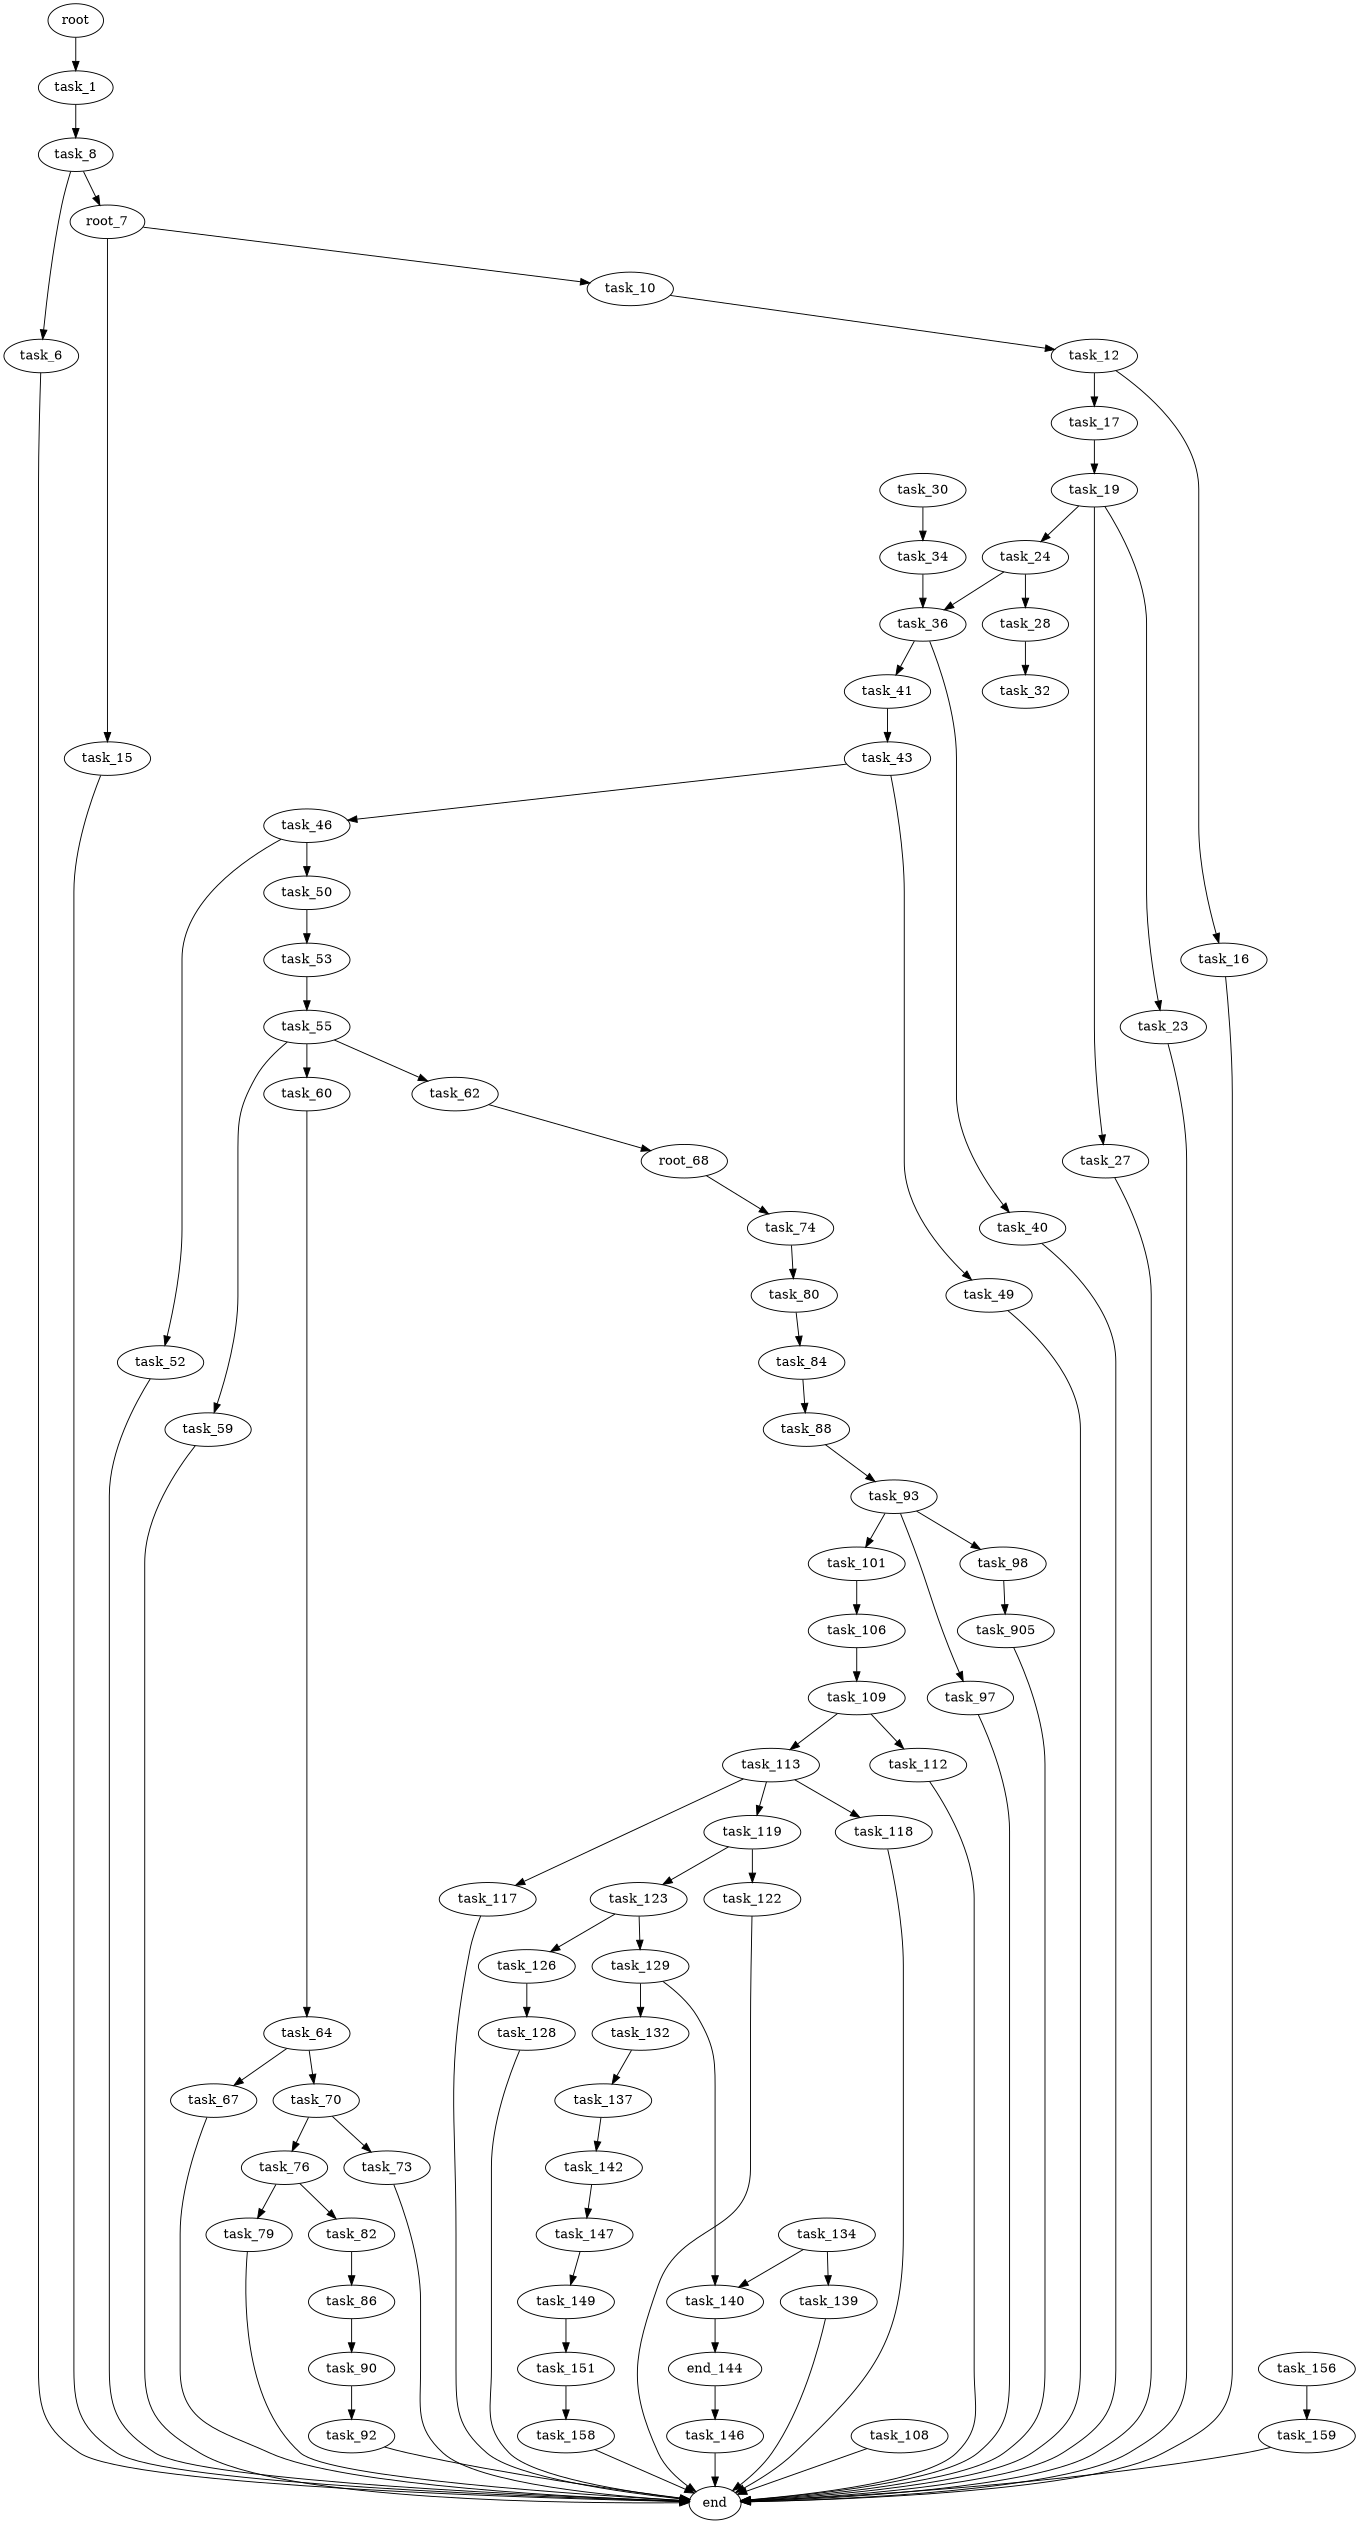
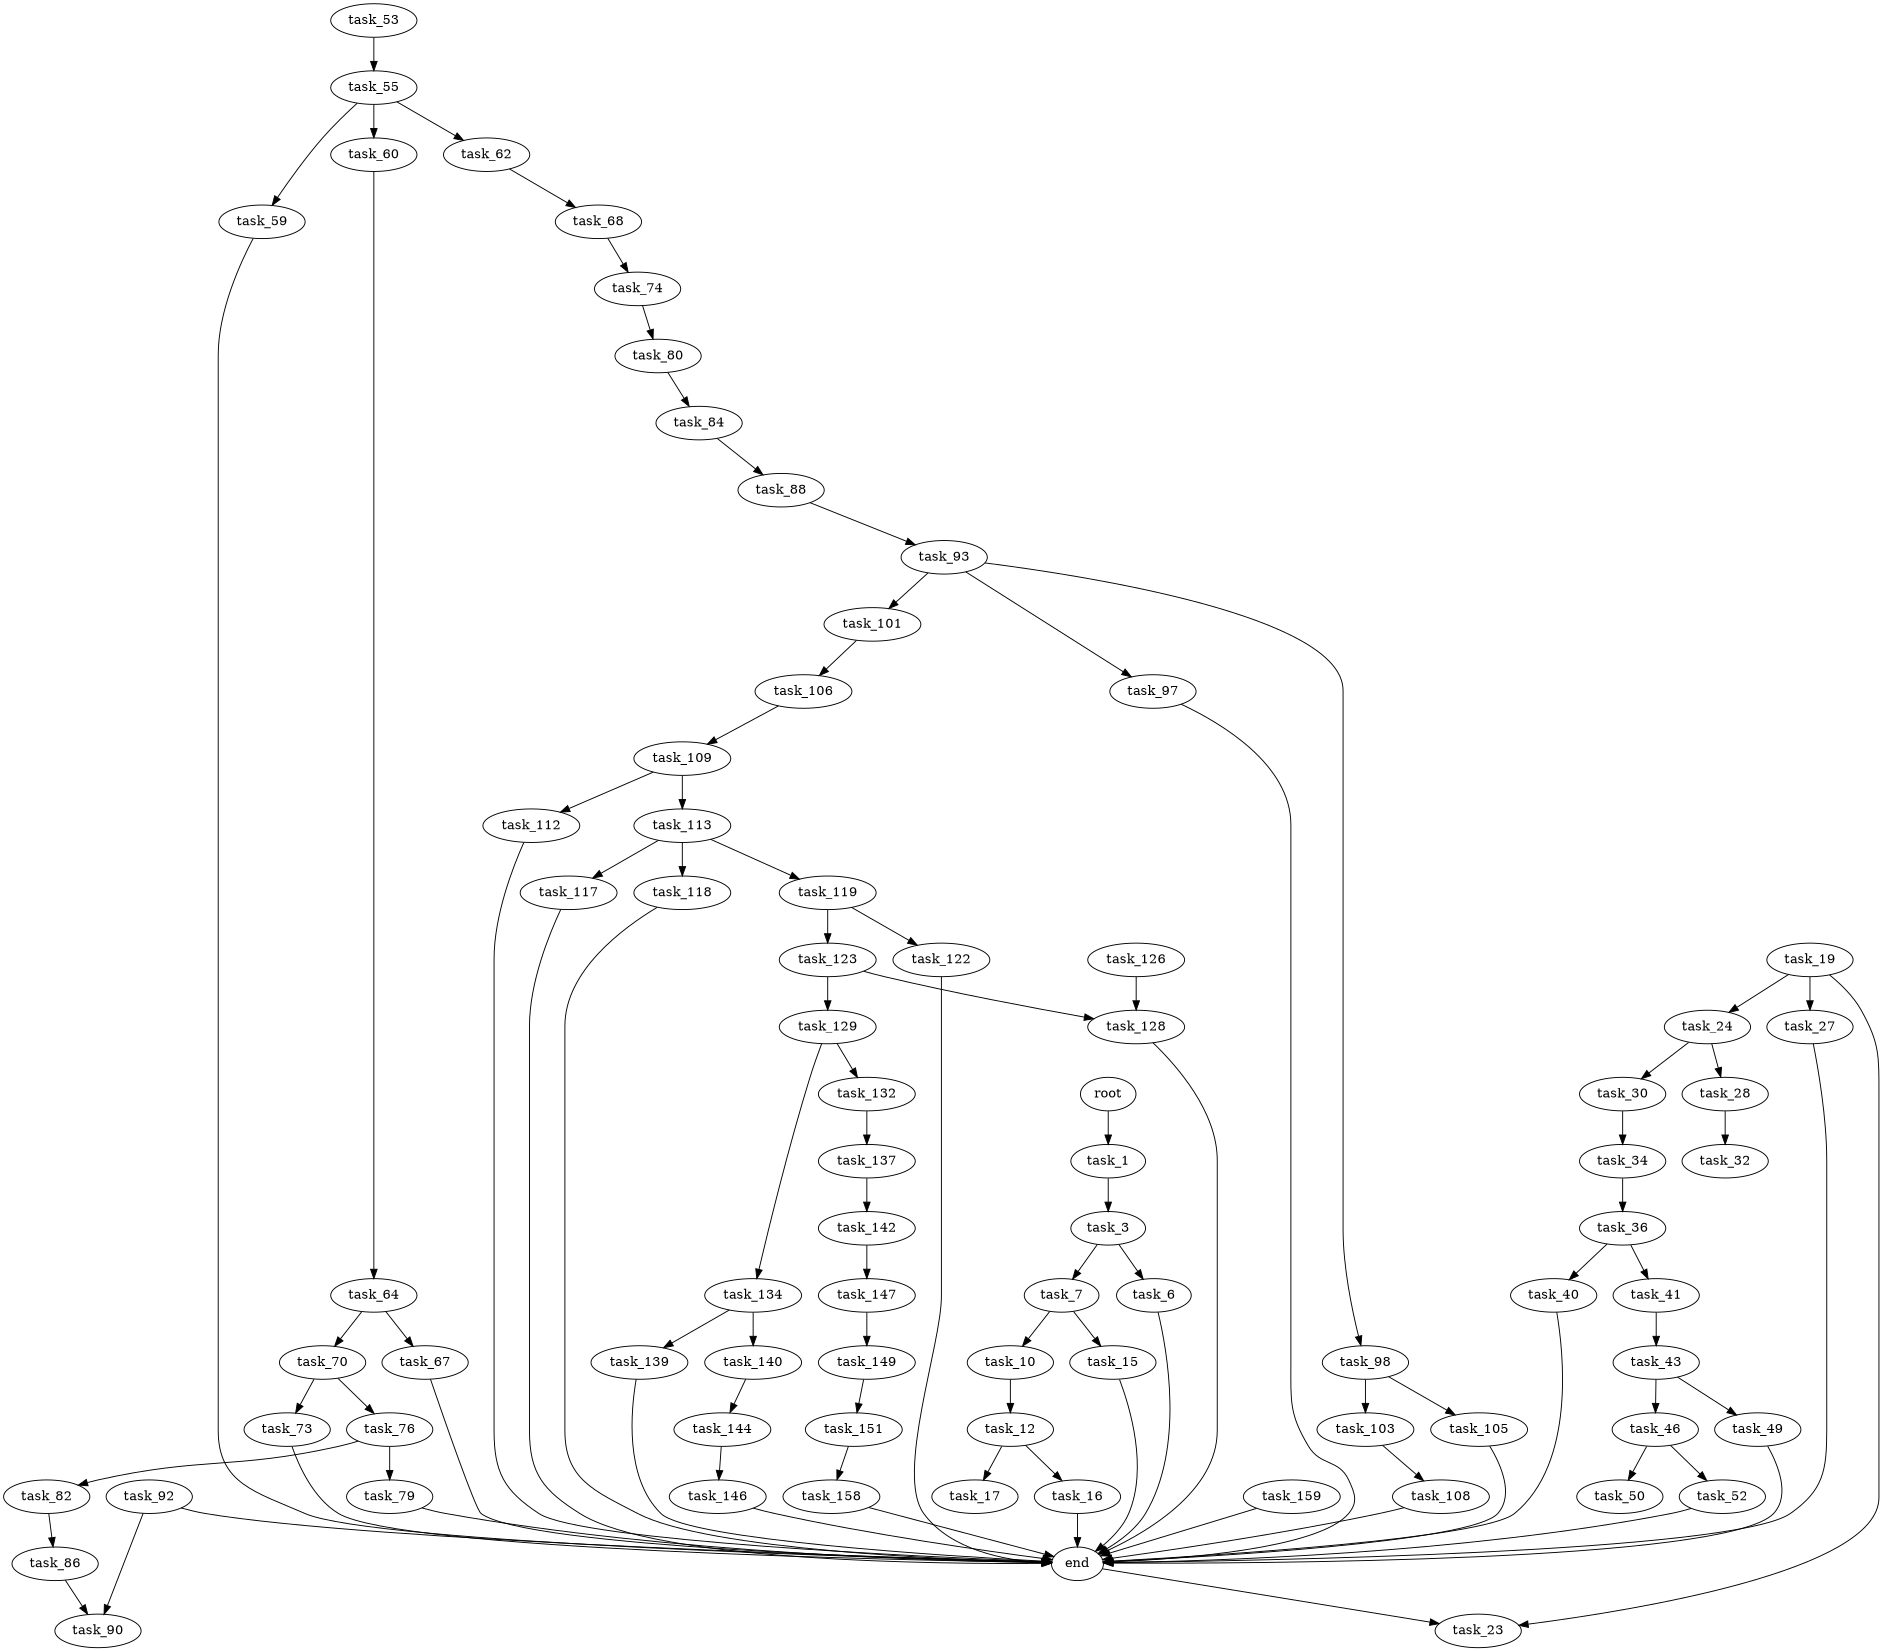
node "task_8": label "task_8" -> "task_3"
node "root_7": label "root_7" -> "task_7"
edge "task_17" -> "task_19": removed
edge "task_24" -> "task_36": now "task_24" -> "task_30"
edge "task_50" -> "task_53": removed
node "root_68": label "root_68" -> "task_68"
node "task_103": added
node "task_905": label "task_905" -> "task_105"
edge "task_123" -> "task_126": now "task_123" -> "task_128"
edge "task_23" -> "end": reversed
edge "task_129" -> "task_140": now "task_129" -> "task_134"
node "end_144": label "end_144" -> "task_144"
node "task_156": removed
edge "task_90" -> "task_92": reversed
